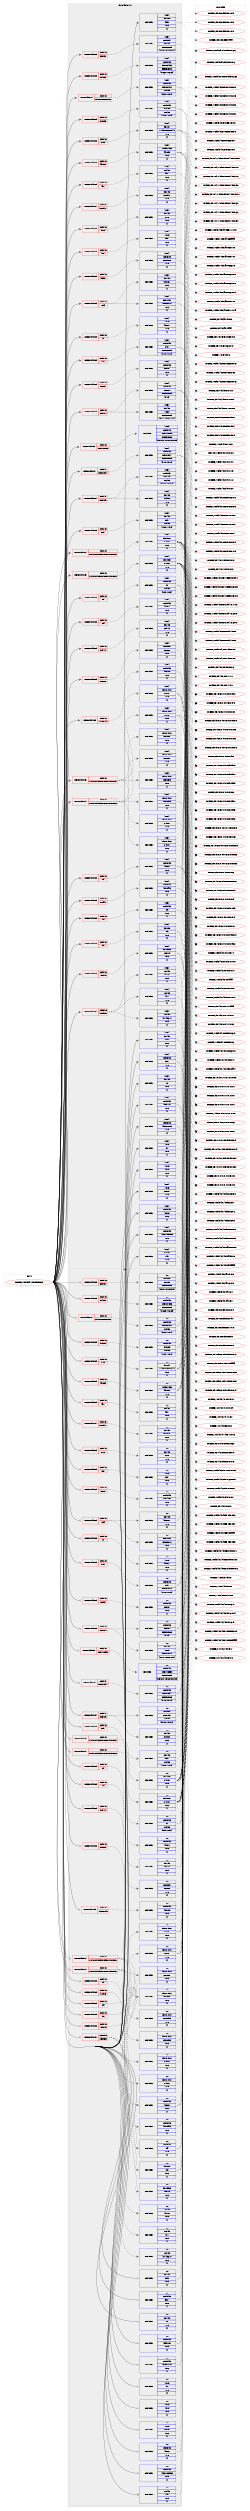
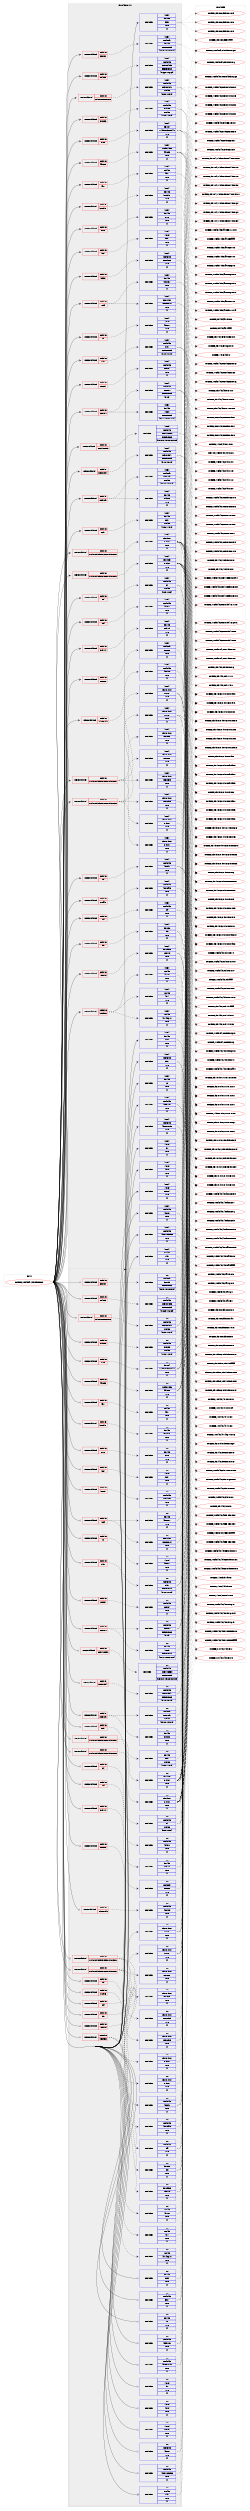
node "portage://media-libs/opensubdiv-3.6.0-r2": removed
node "portage://x11-libs/dep-1.8.2": label "portage://x11-libs/dep-1.8.2" -> "portage://x11-libs/libXi-1.8.2"
